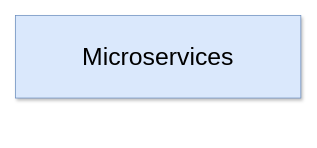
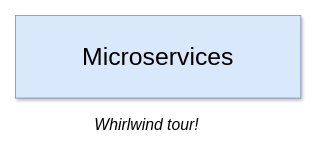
node "Whirlwind tour!": added
